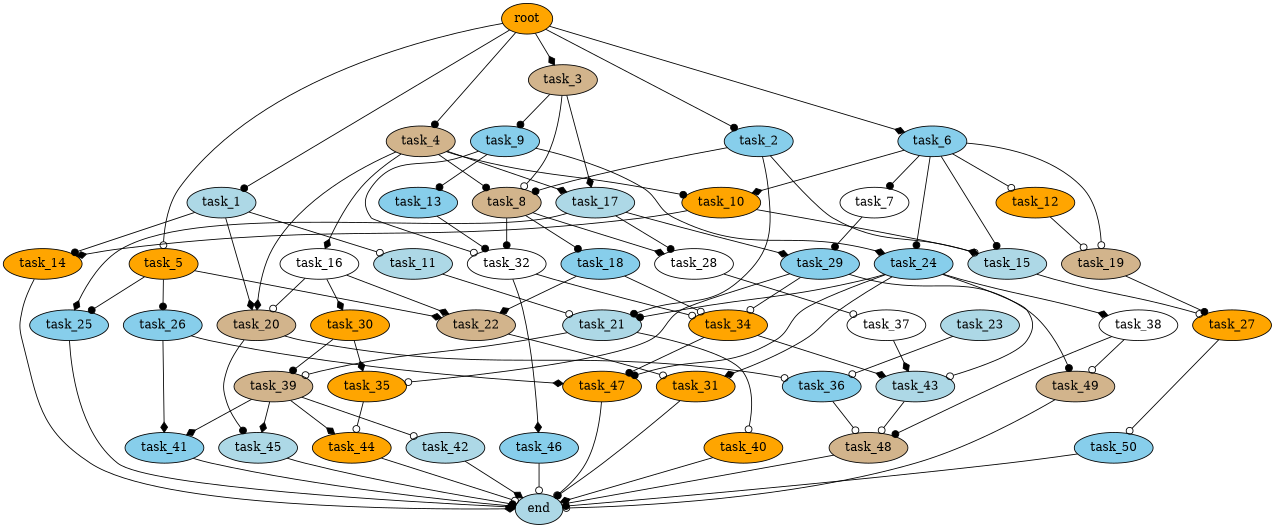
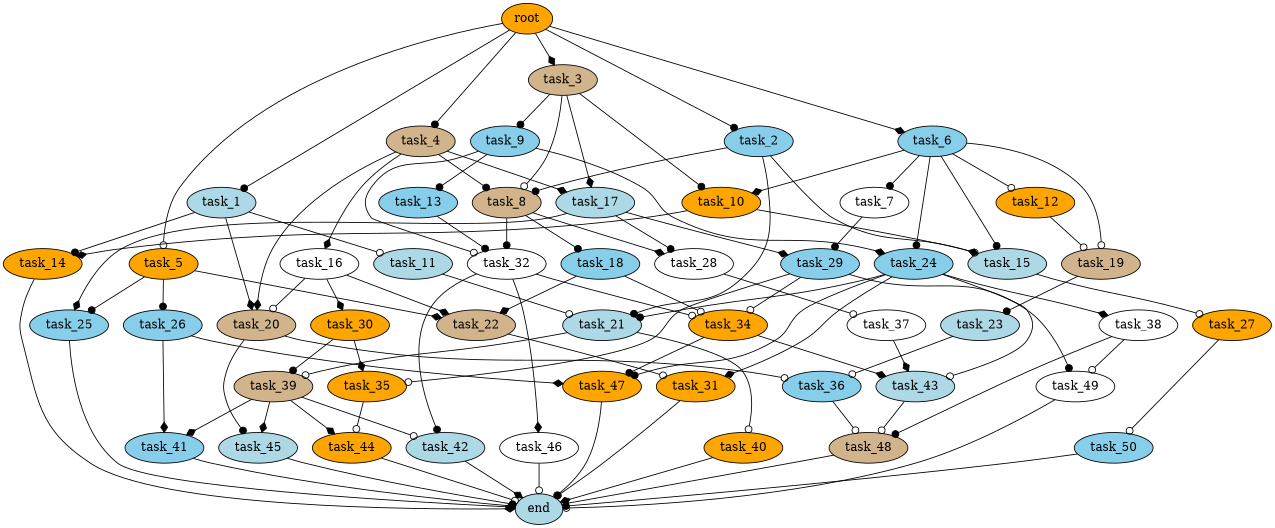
edge "task_4" -> "task_10": now "task_3" -> "task_10"
edge "task_19" -> "task_27": now "task_19" -> "task_23"
edge "task_32" -> "task_42": added
node "task_49": fillcolor tan -> white
node "task_46": fillcolor skyblue -> white
